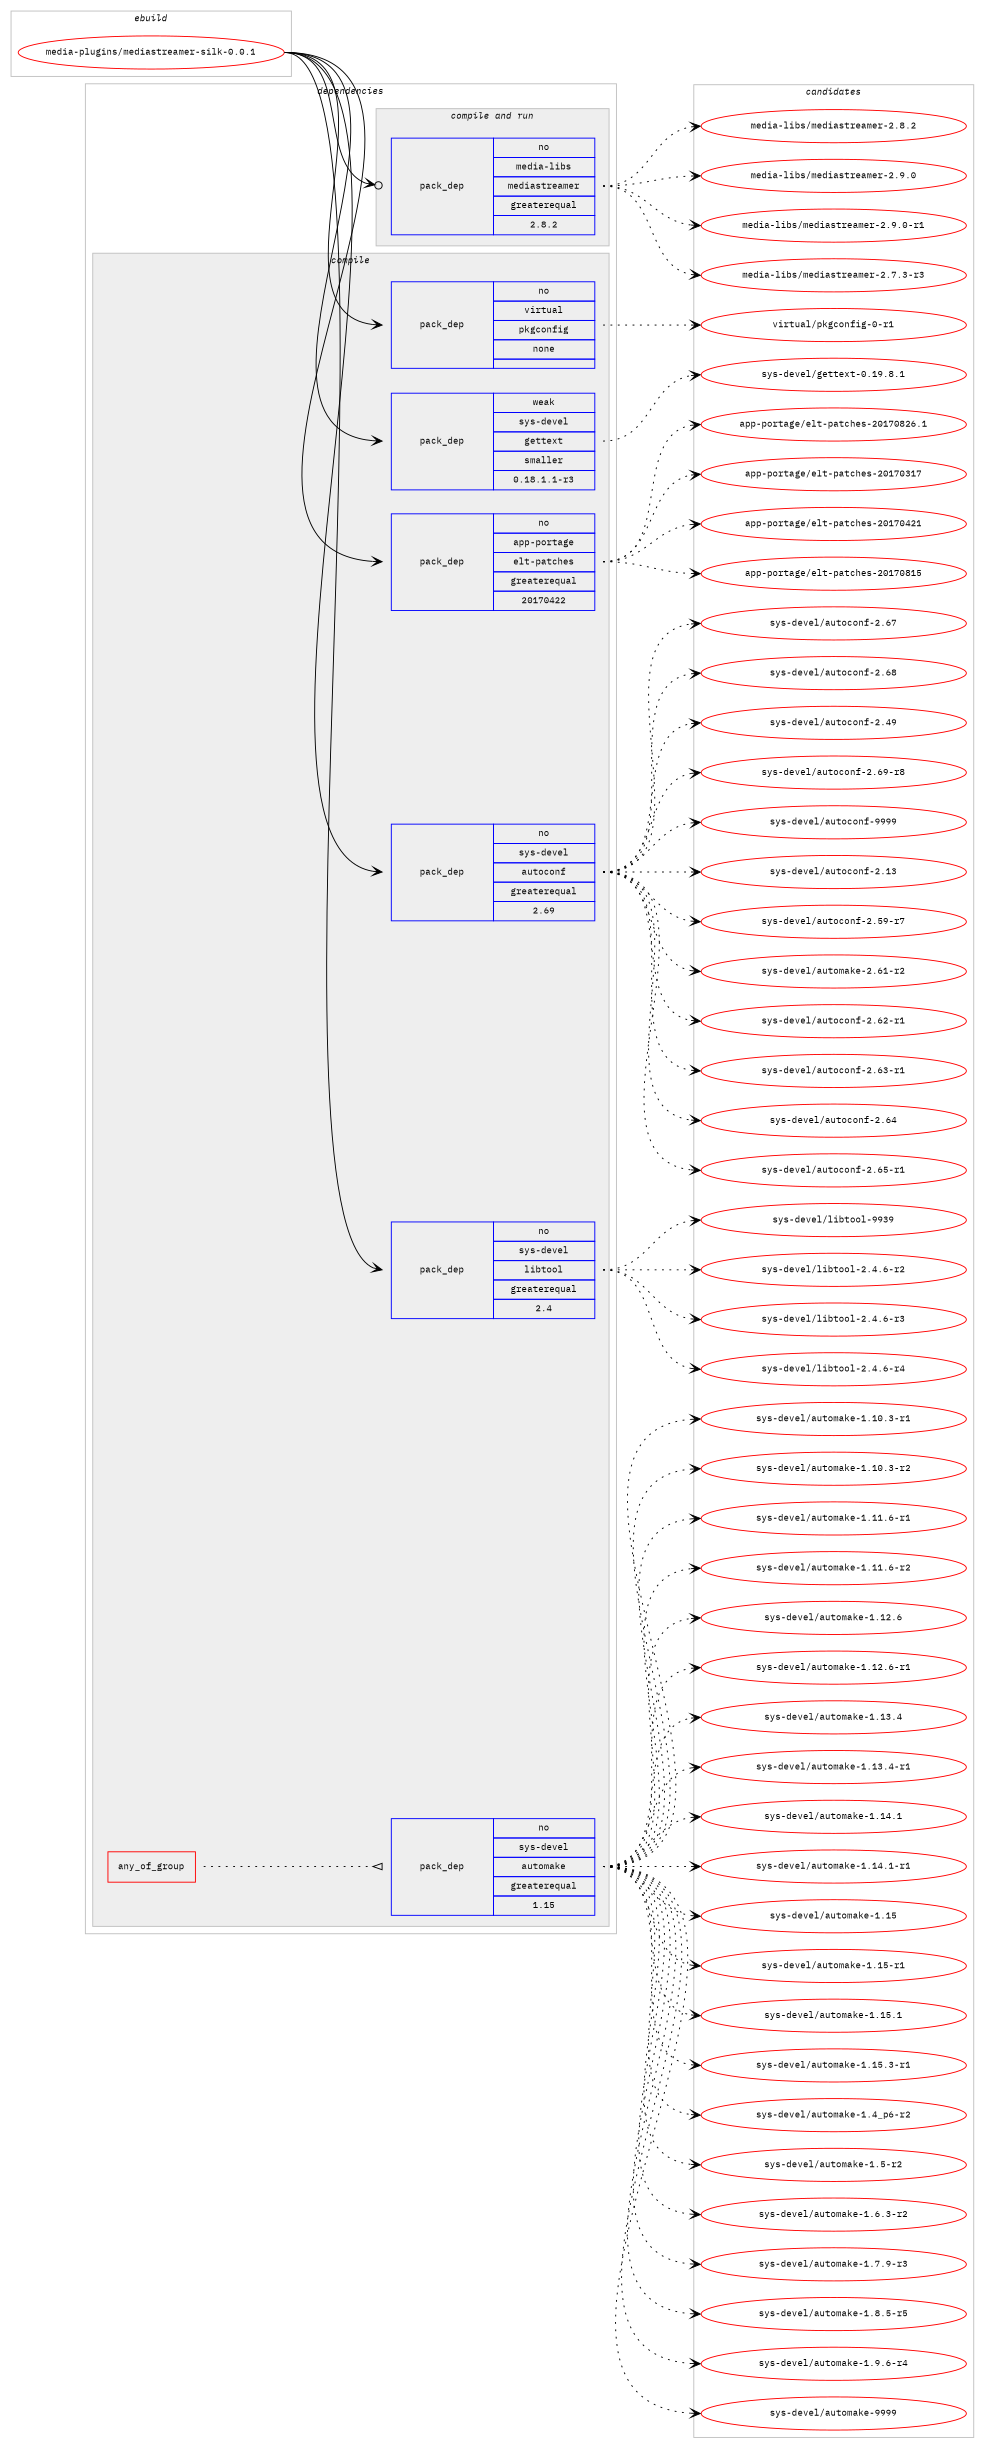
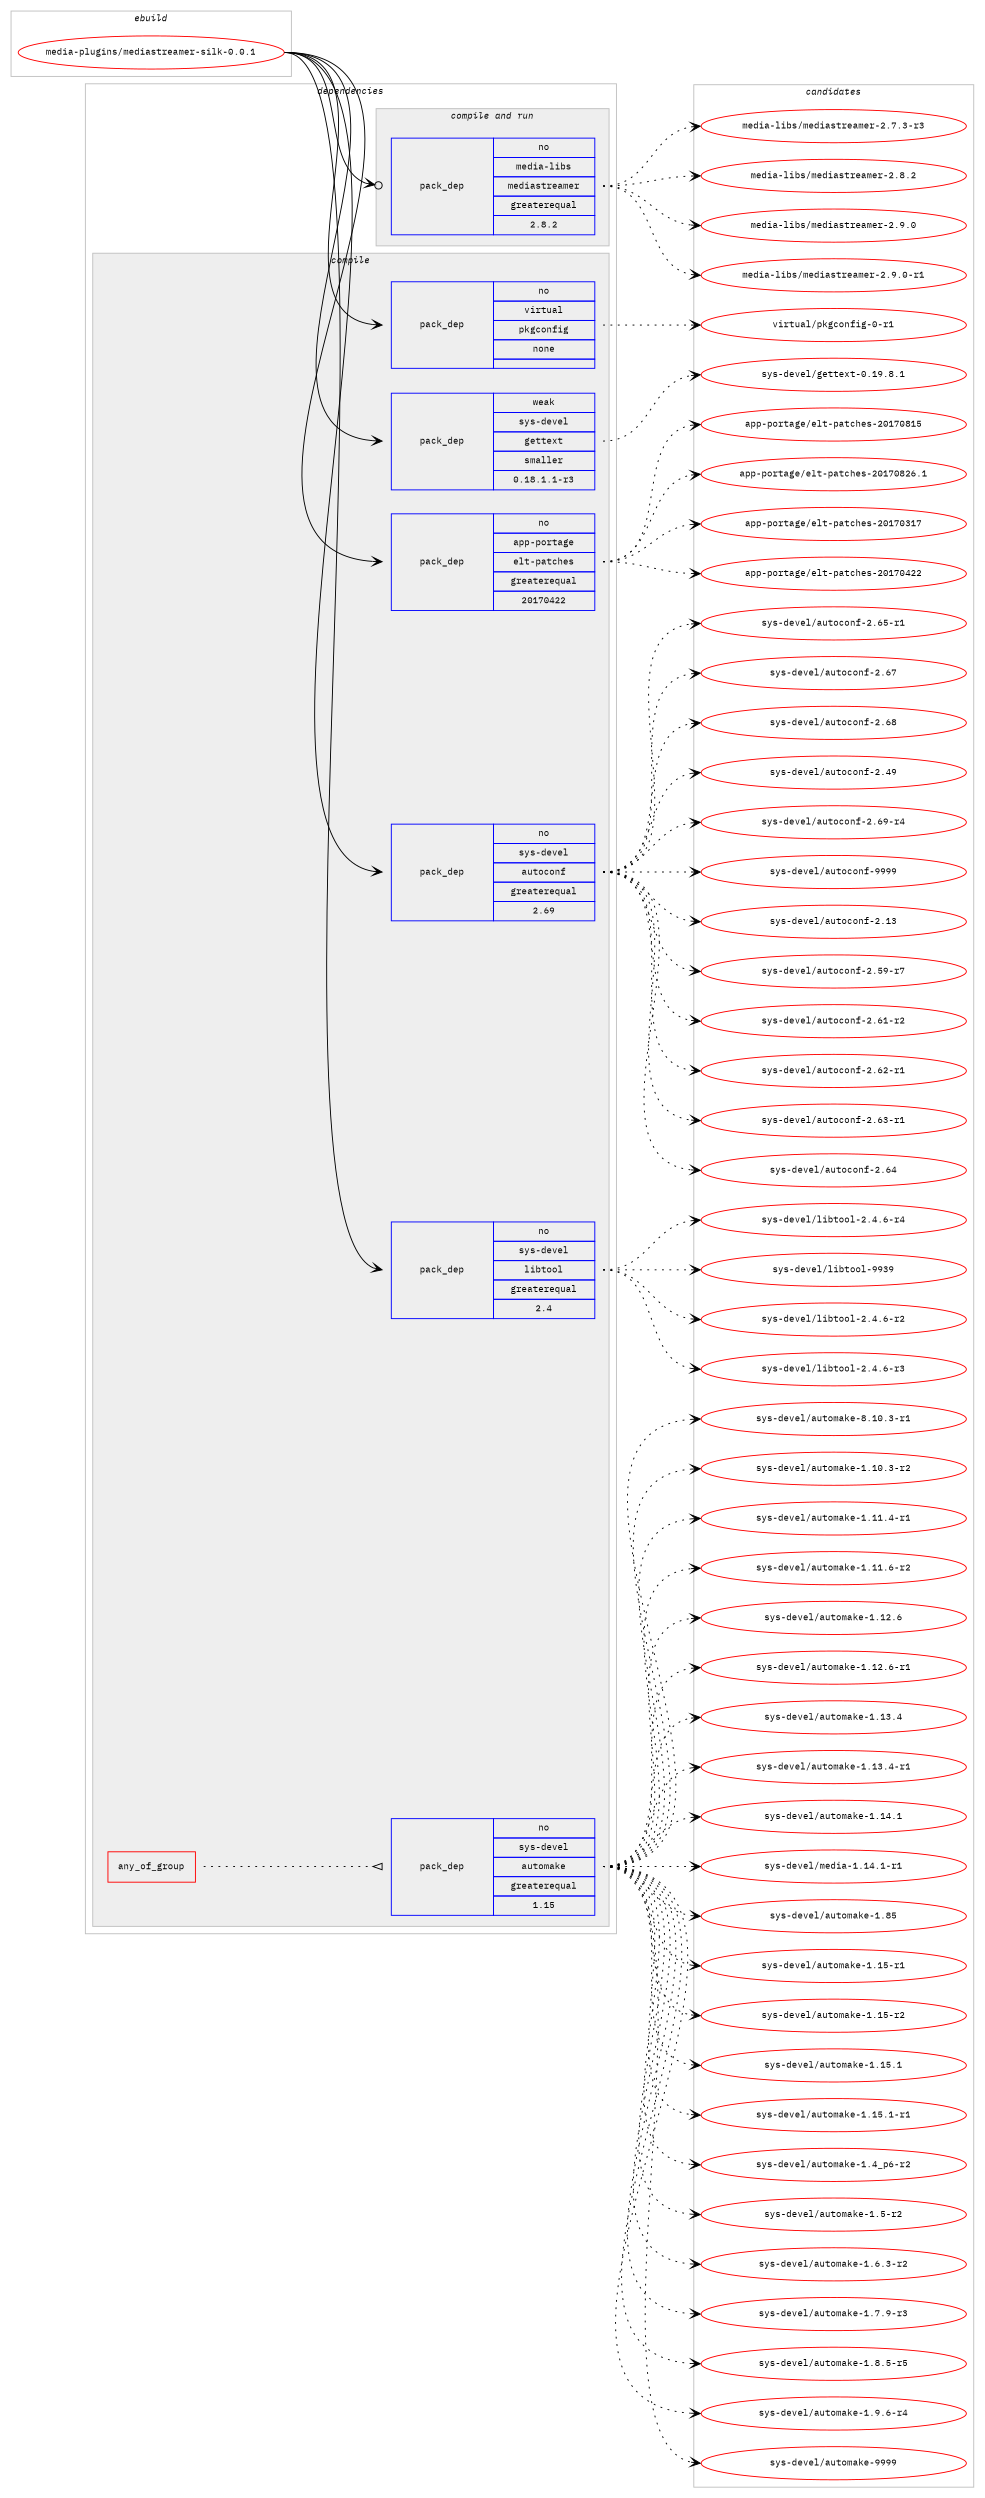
node "app-portage/elt-patches-20170421": label "app-portage/elt-patches-20170421" -> "app-portage/elt-patches-20170422"
node "sys-devel/autoconf-2.69-r8": label "sys-devel/autoconf-2.69-r8" -> "sys-devel/autoconf-2.69-r4"
node "sys-devel/automake-2.61-r2": label "sys-devel/automake-2.61-r2" -> "sys-devel/autoconf-2.61-r2"
node "sys-devel/automake-1.10.3-r1": label "sys-devel/automake-1.10.3-r1" -> "sys-devel/automake-8.10.3-r1"
node "sys-devel/automake-1.11.6-r1": label "sys-devel/automake-1.11.6-r1" -> "sys-devel/automake-1.11.4-r1"
node "sys-devel/automake-1.14.1-r1": label "sys-devel/automake-1.14.1-r1" -> "sys-devel/media-1.14.1-r1"
node "sys-devel/automake-1.15": label "sys-devel/automake-1.15" -> "sys-devel/automake-1.85"
node "sys-devel/automake-1.15-r2": added
node "sys-devel/automake-1.15.3-r1": label "sys-devel/automake-1.15.3-r1" -> "sys-devel/automake-1.15.1-r1"
